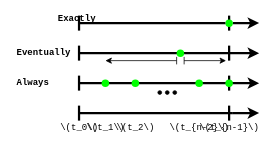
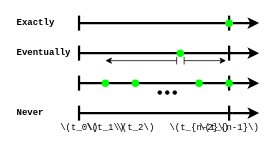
node "Exactly": moved (83, 19) -> (42, 23)
node "Always": removed
node "Never": added
